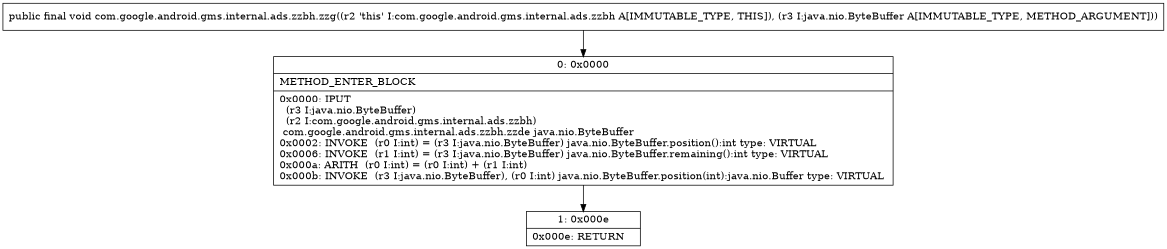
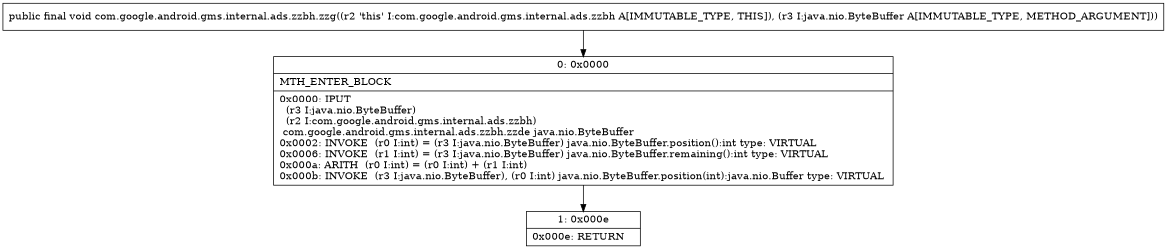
node "0: 0x0000": text "METHOD_ENTER_BLOCK" -> "MTH_ENTER_BLOCK"
